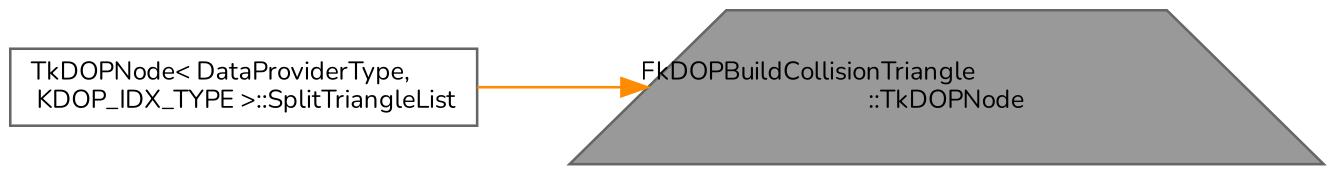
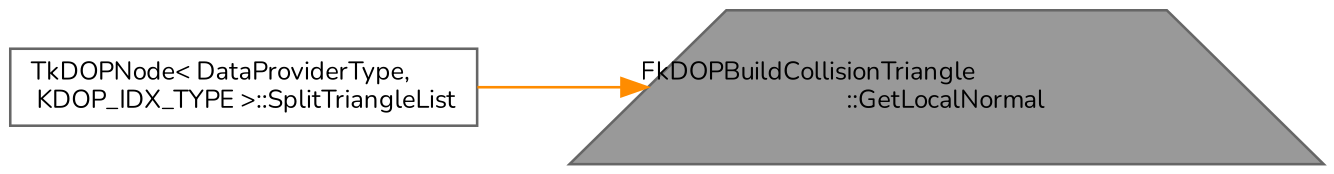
node "FkDOPBuildCollisionTriangle ::TkDOPNode": label "FkDOPBuildCollisionTriangle ::TkDOPNode" -> "FkDOPBuildCollisionTriangle ::GetLocalNormal"
